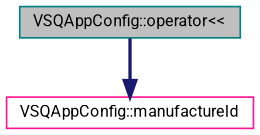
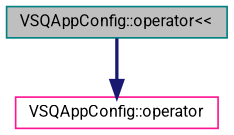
node "VSQAppConfig::manufactureId": label "VSQAppConfig::manufactureId" -> "VSQAppConfig::operator"
